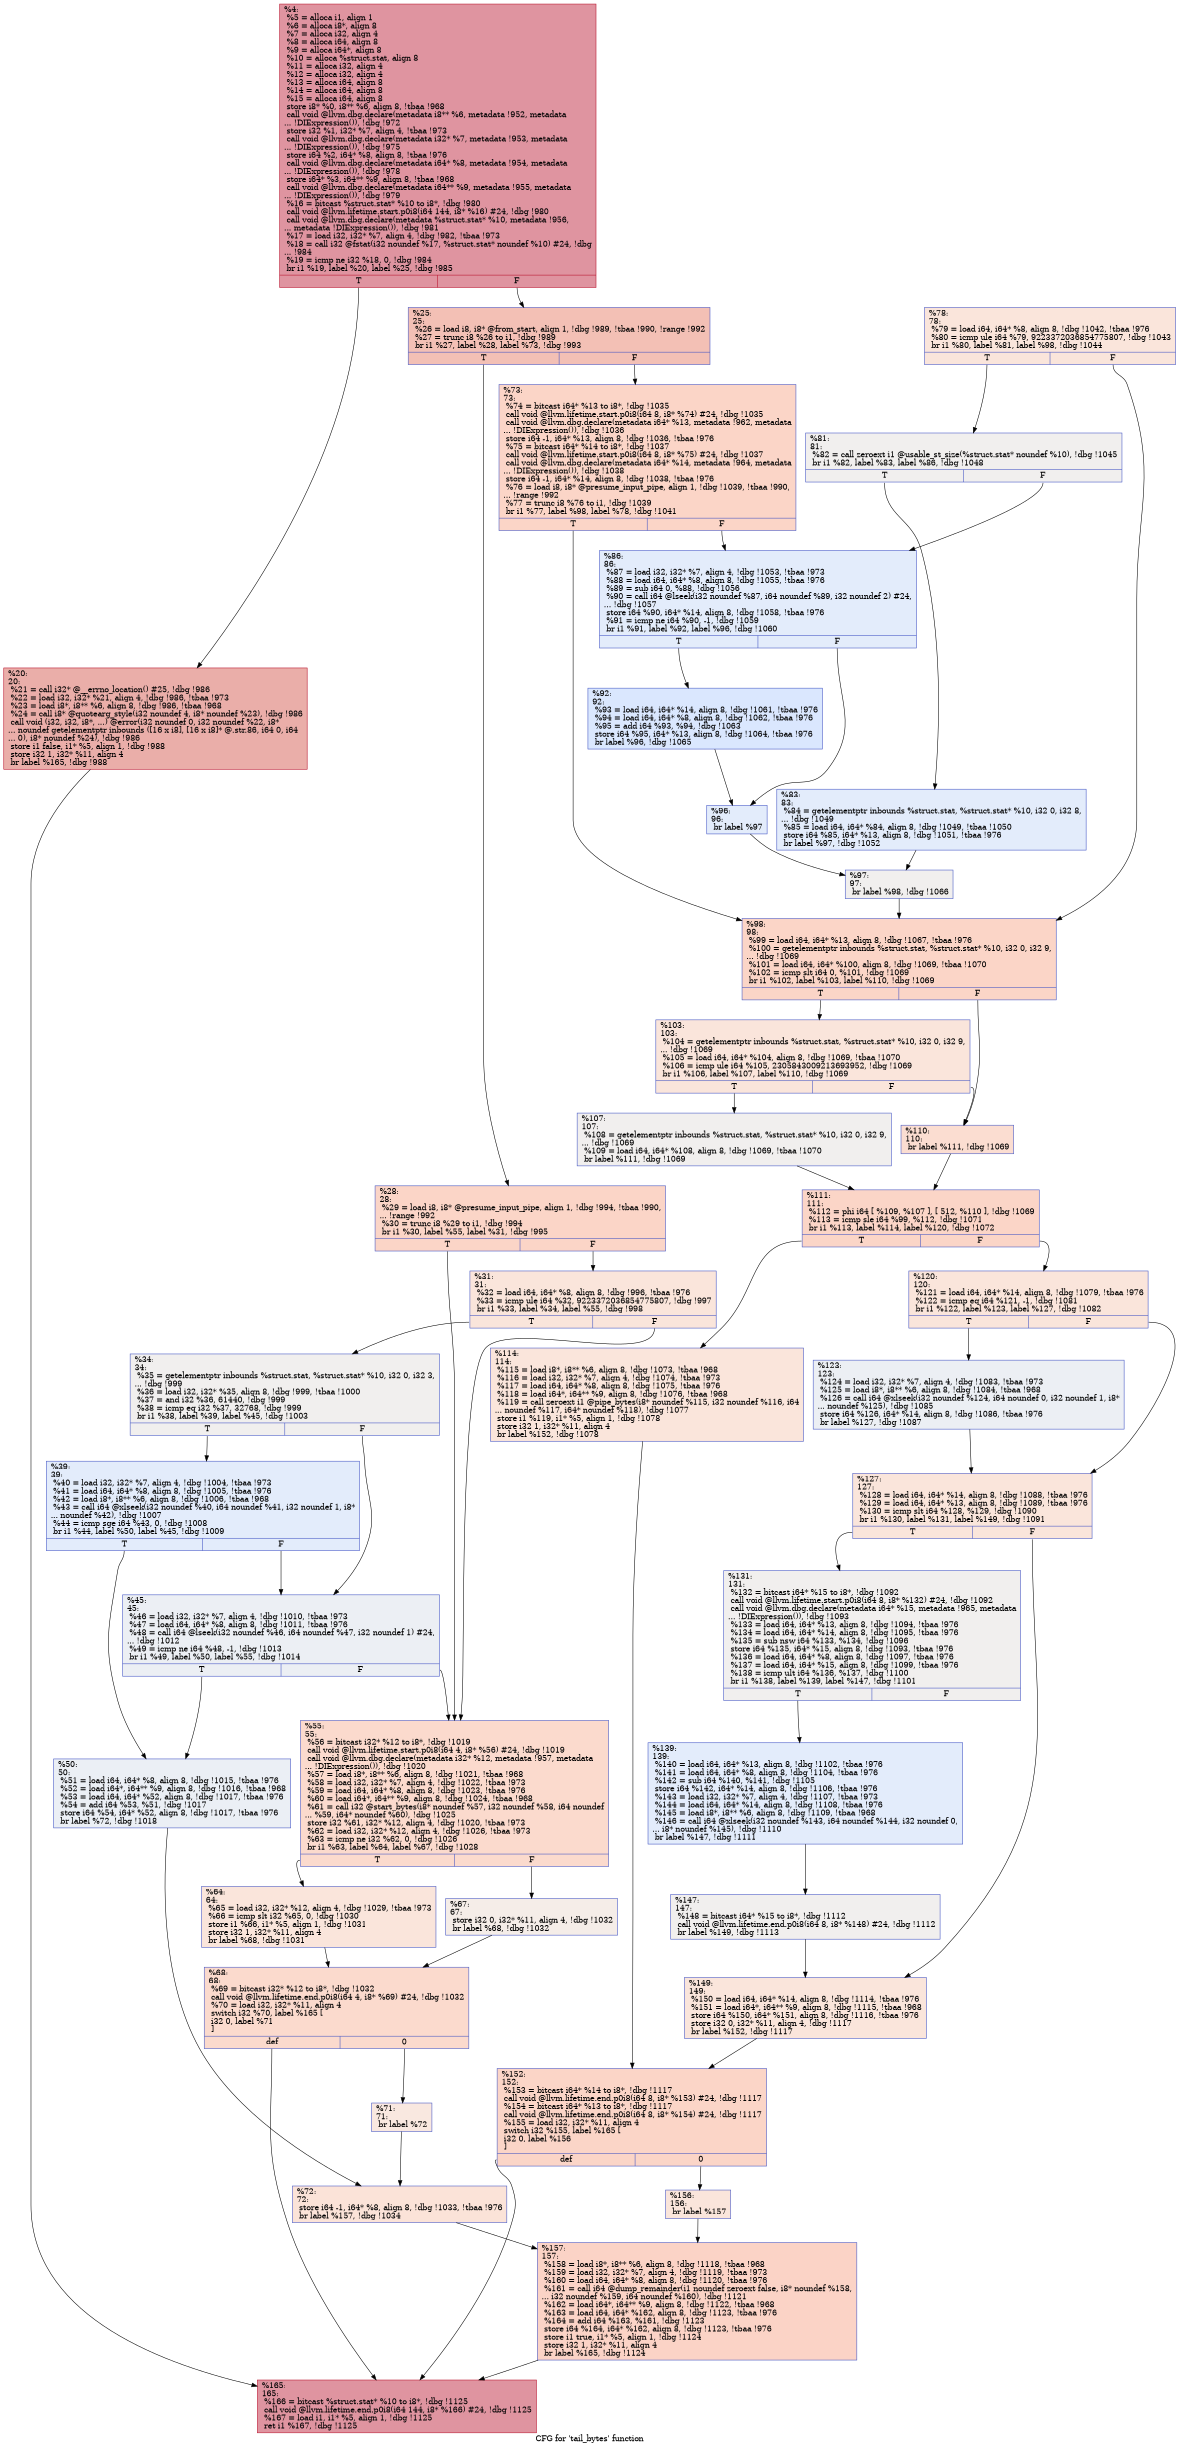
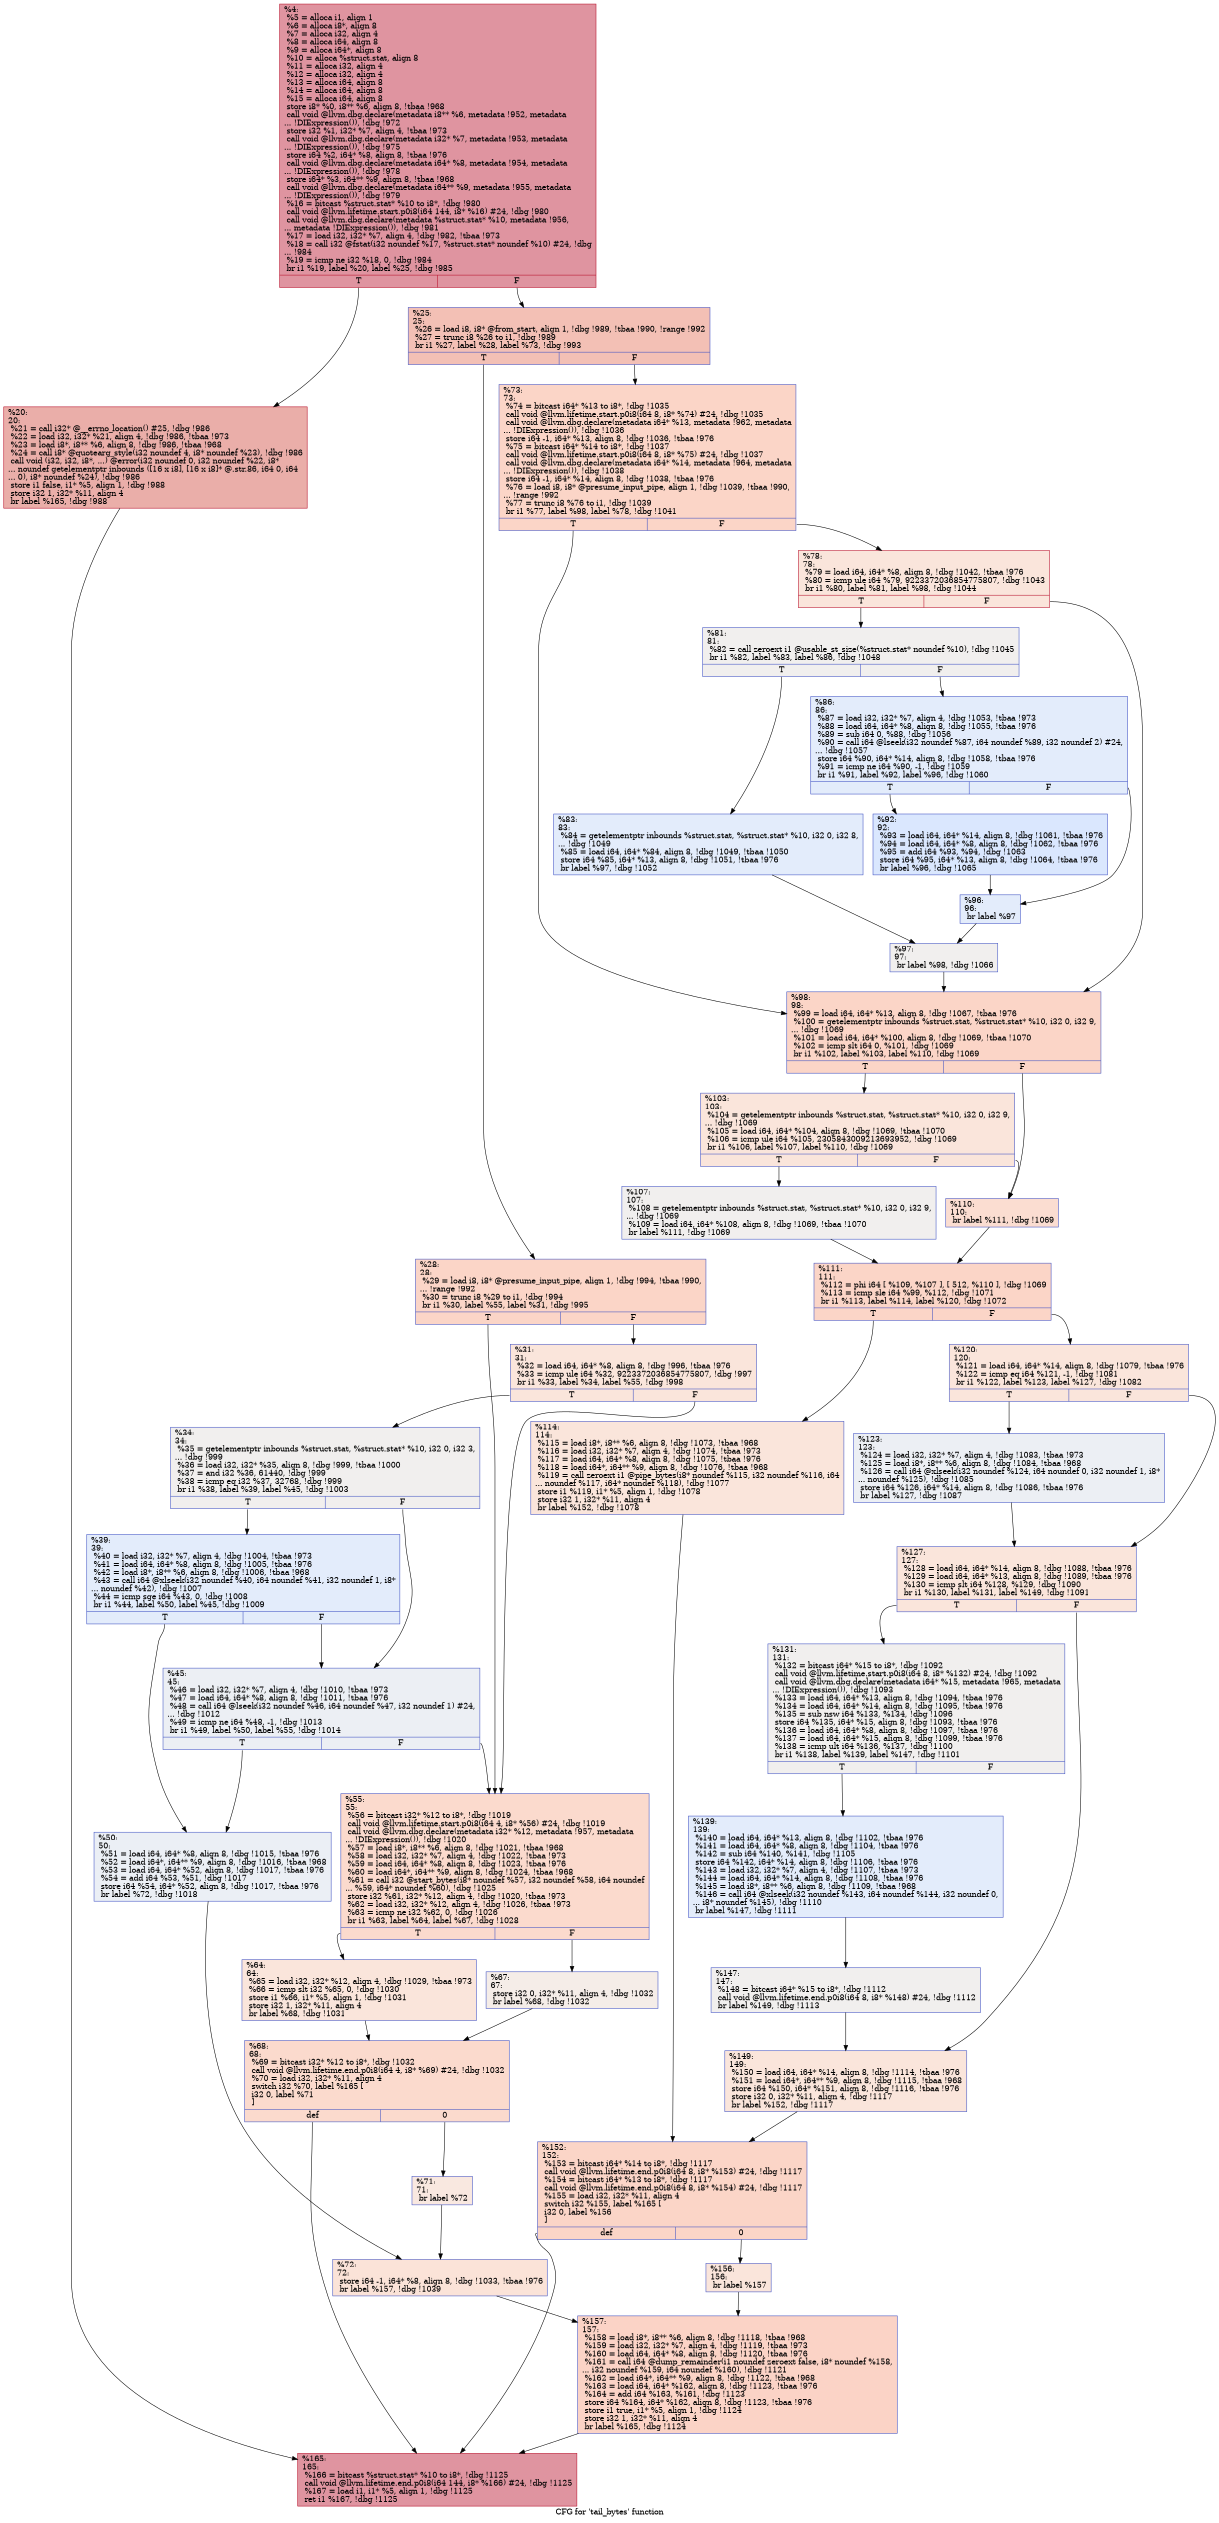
node "%78:": color #3d50c3ff -> #b70d28ff
edge "%73:" -> "%86:": now "%73:" -> "%78:"
node "%72:": text "br label %157, !dbg !1034" -> "br label %157, !dbg !1039"
